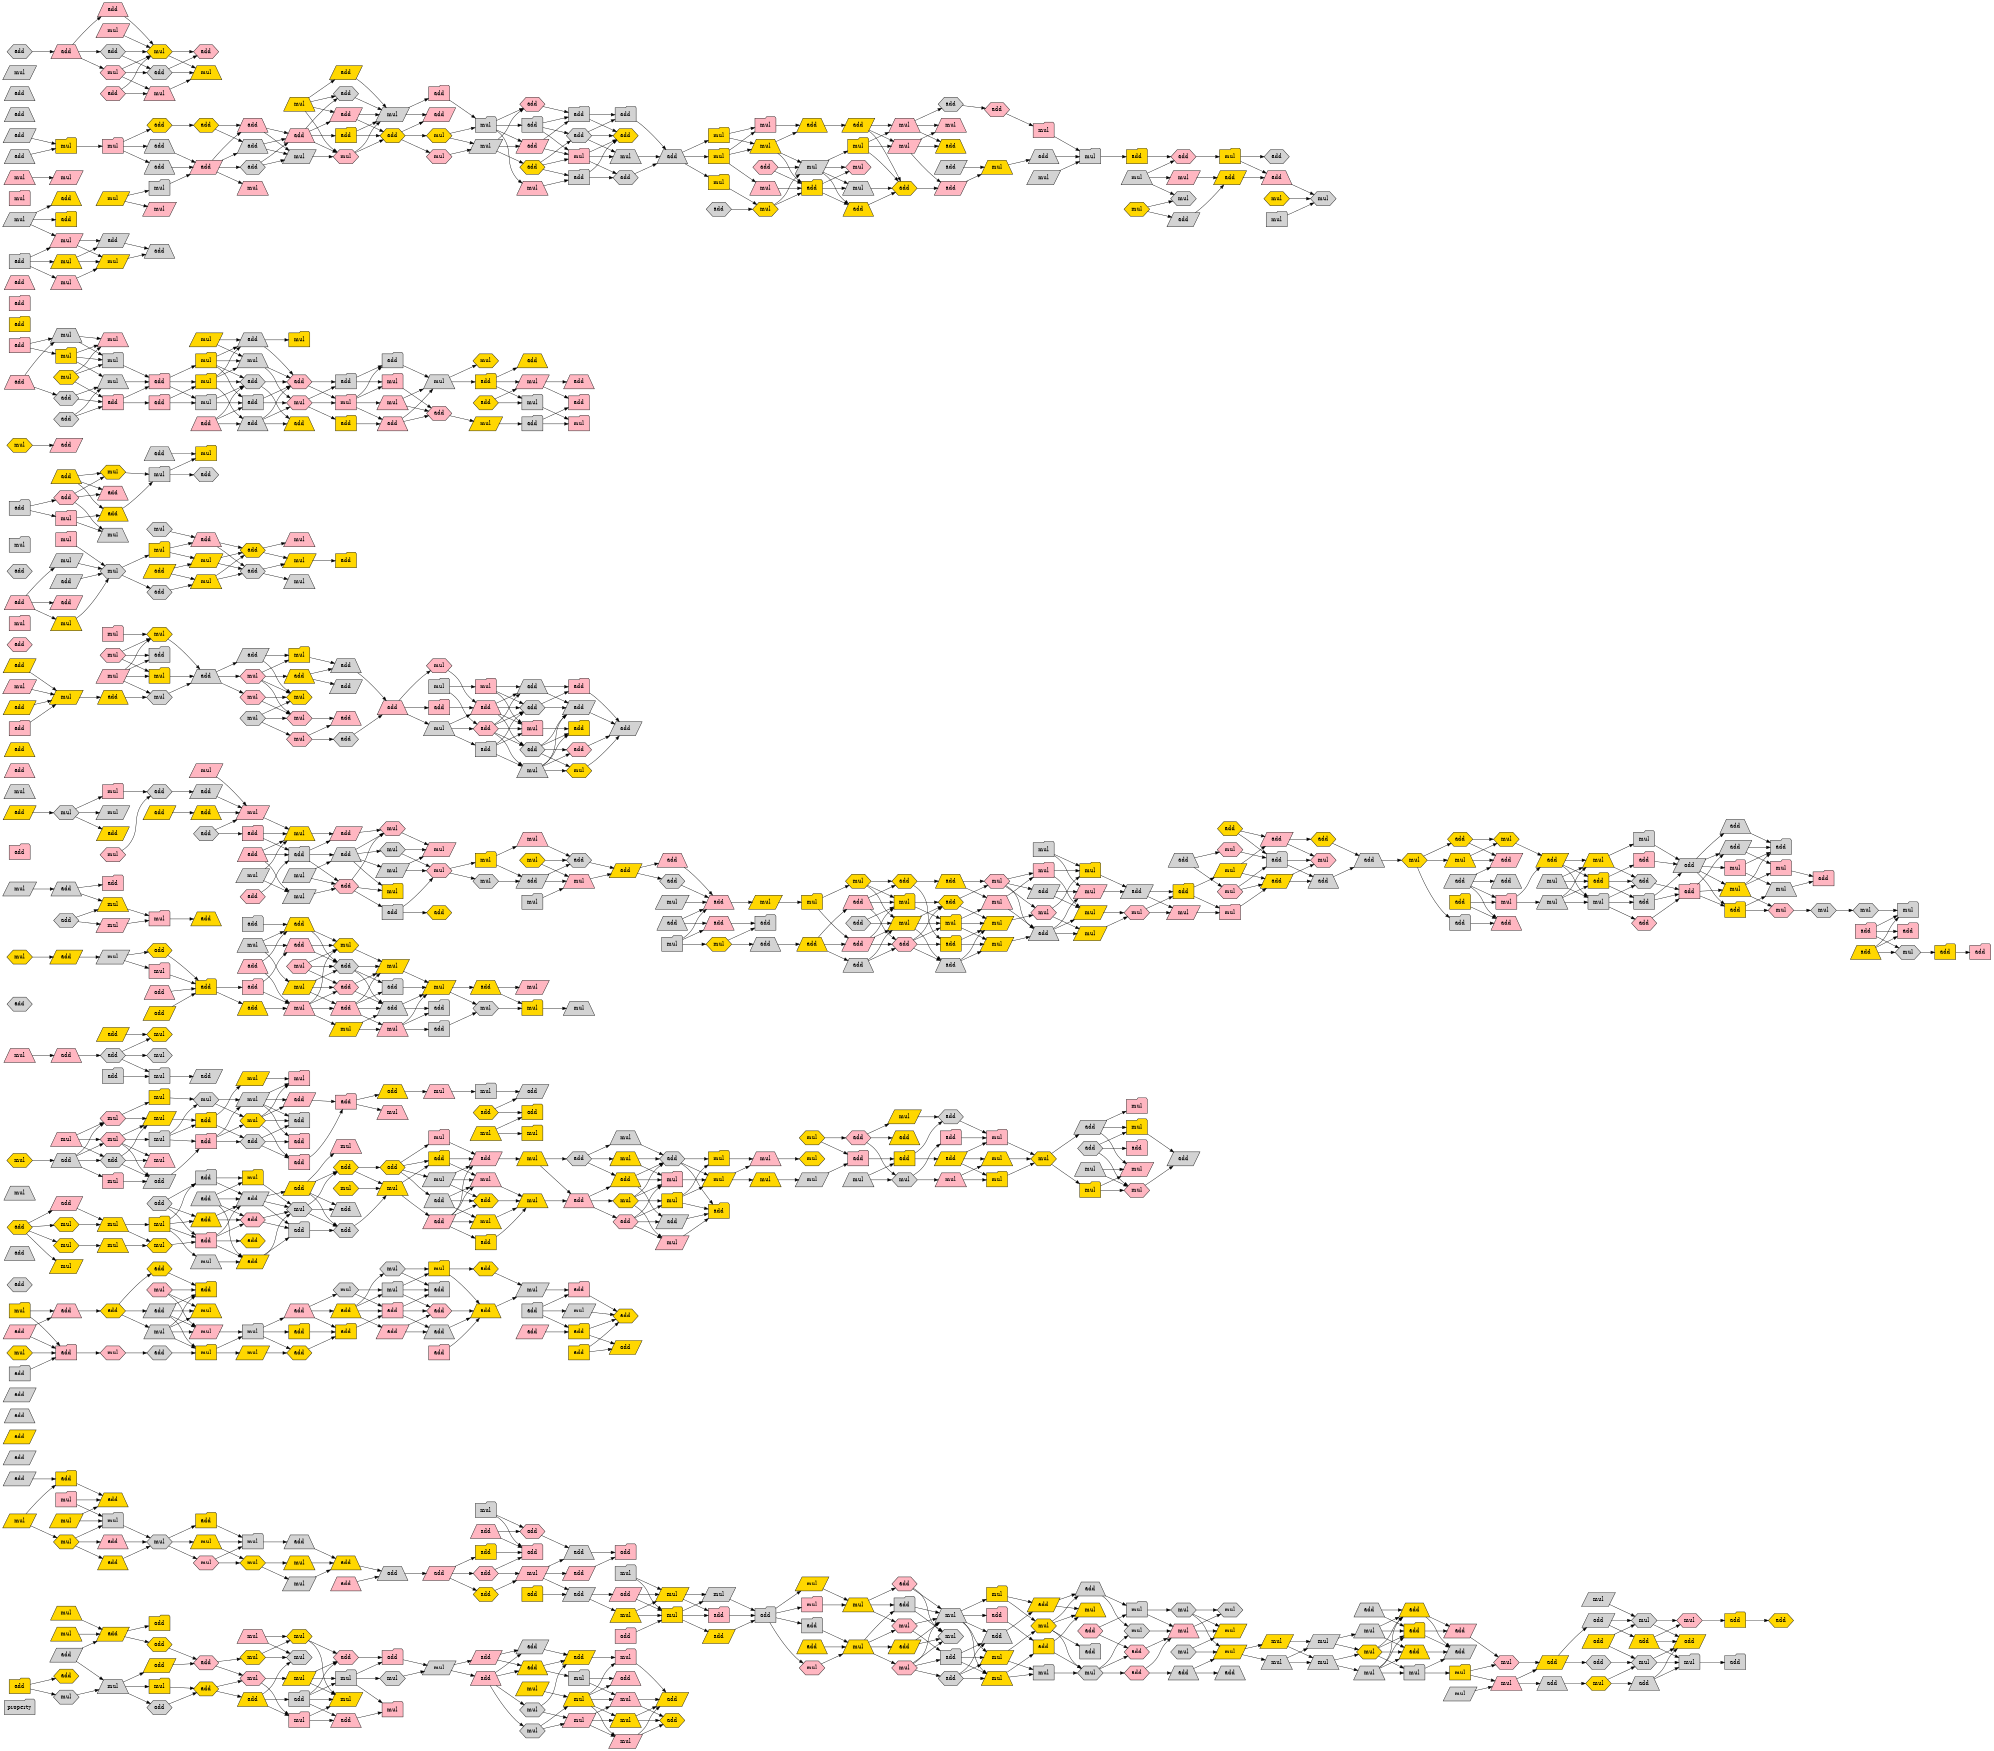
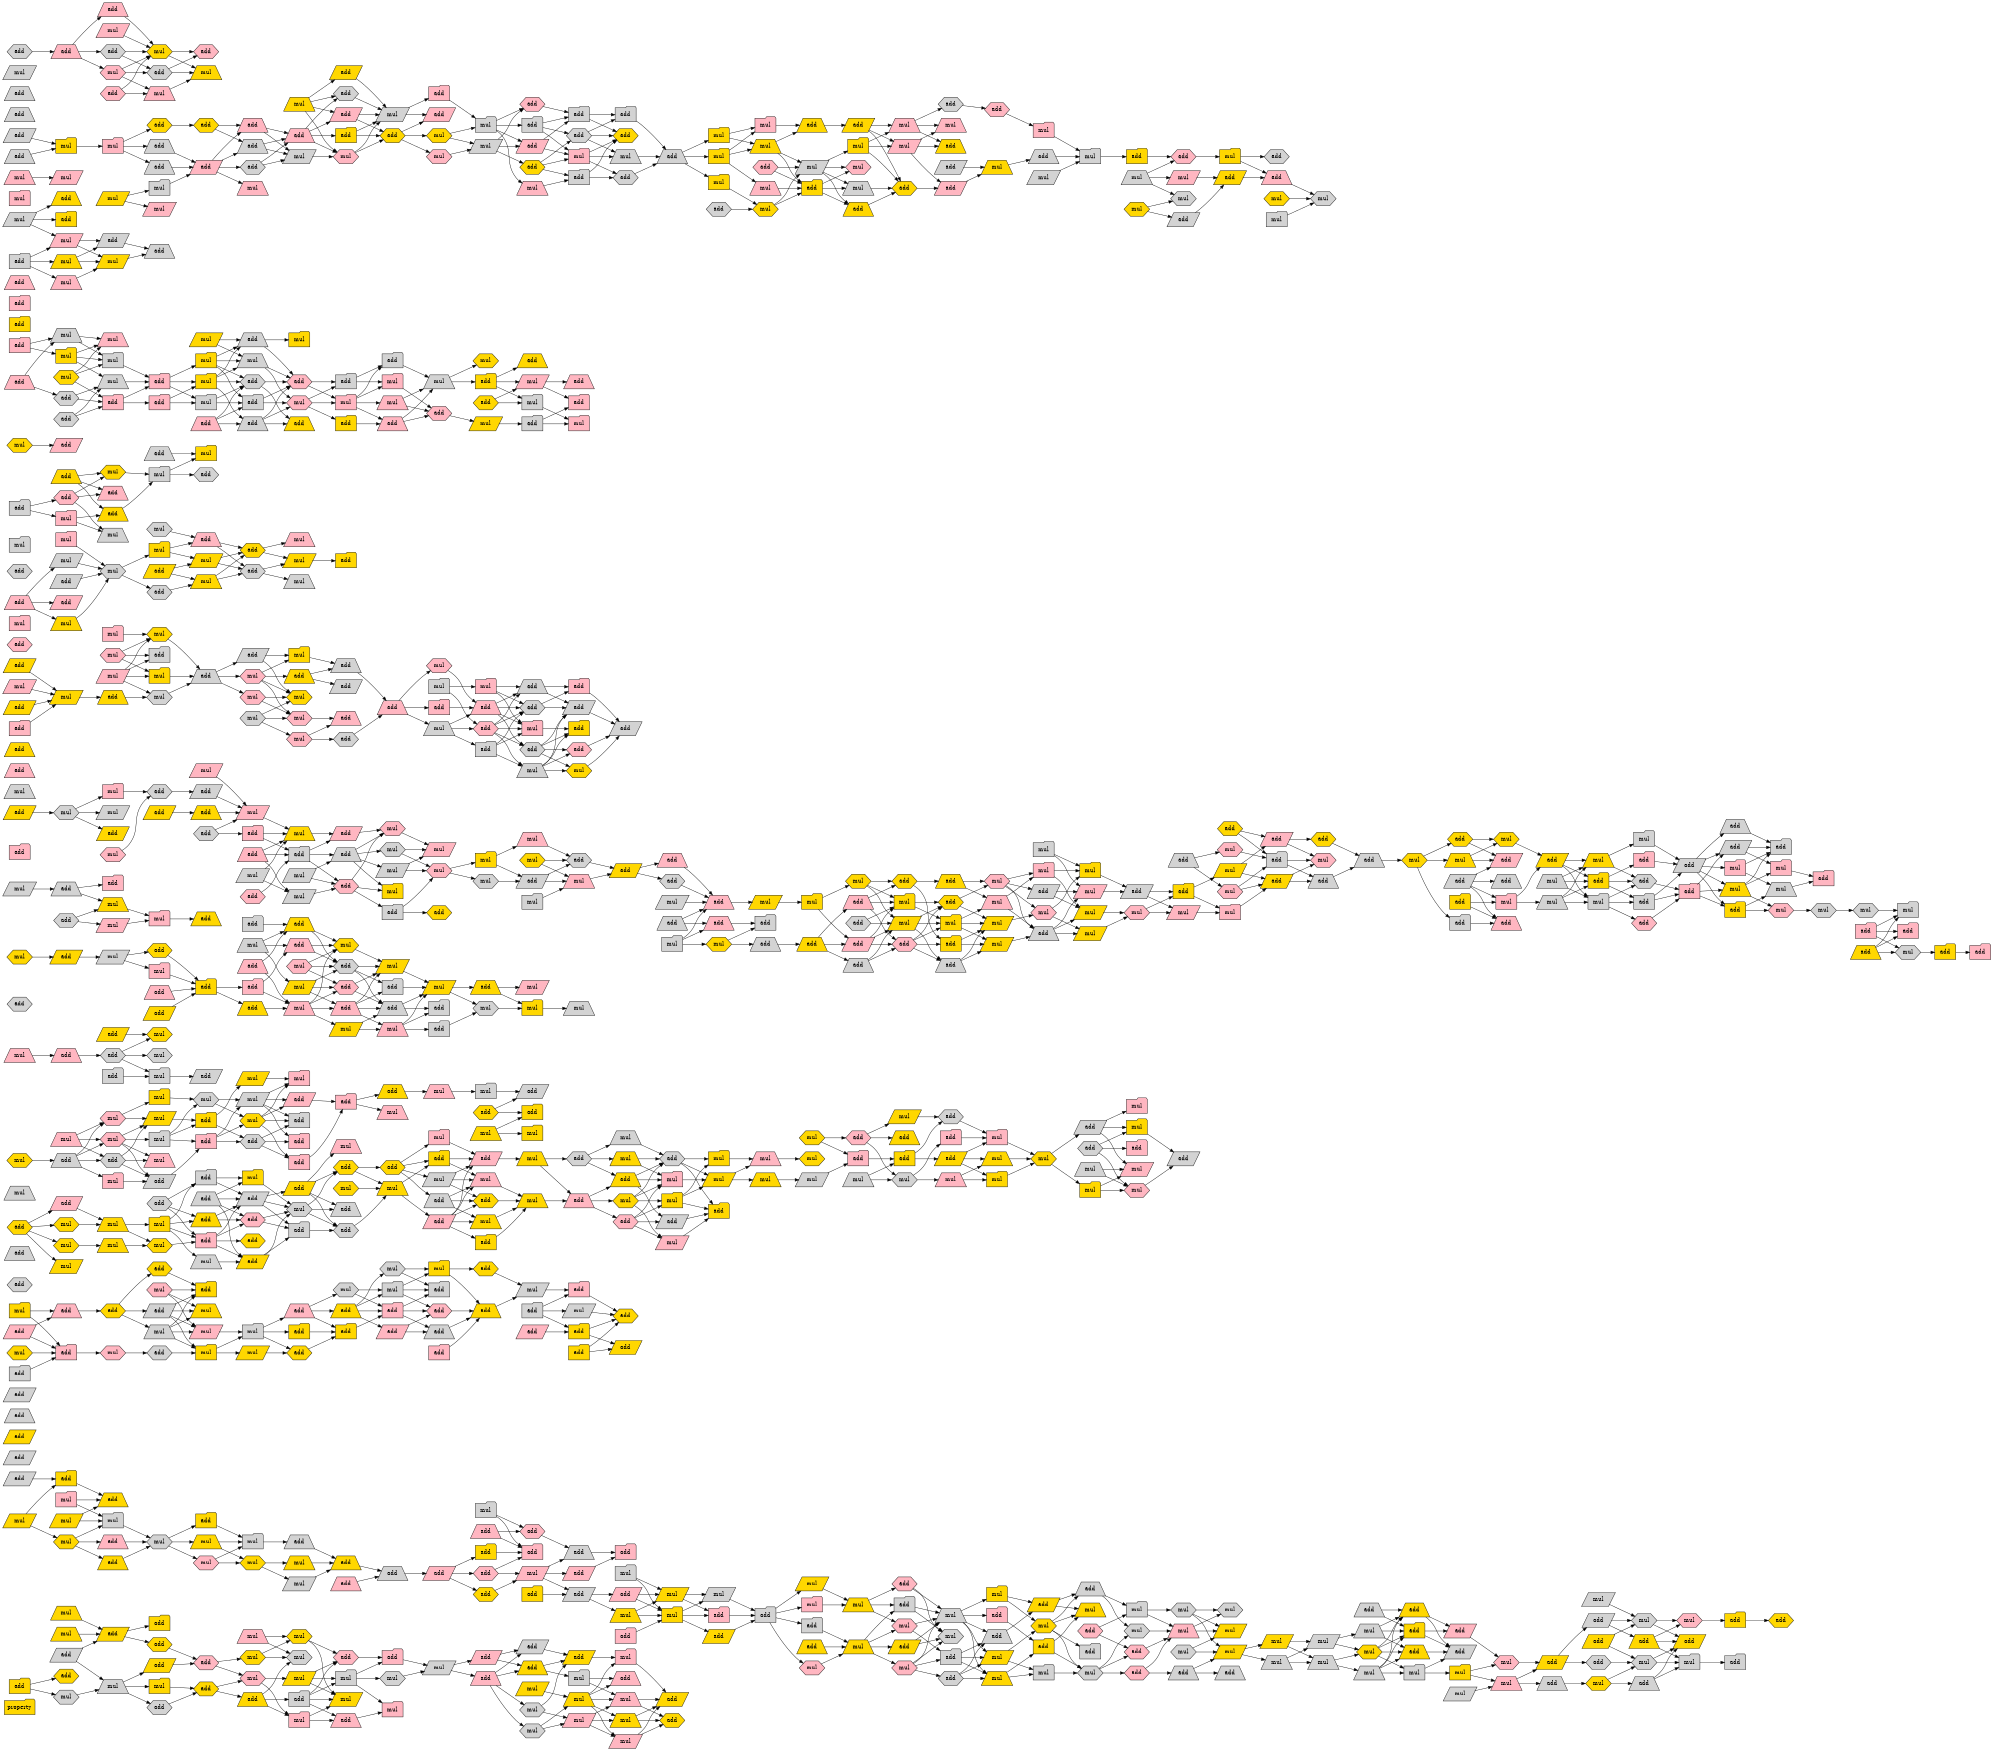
node "property": fillcolor lightgrey -> gold
